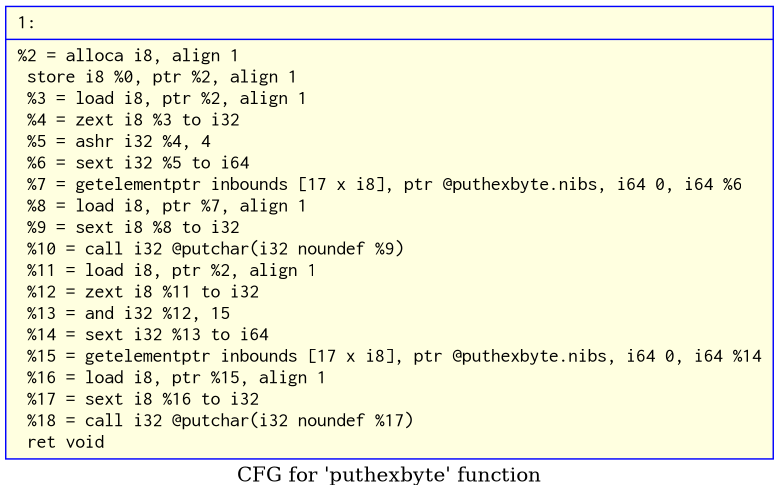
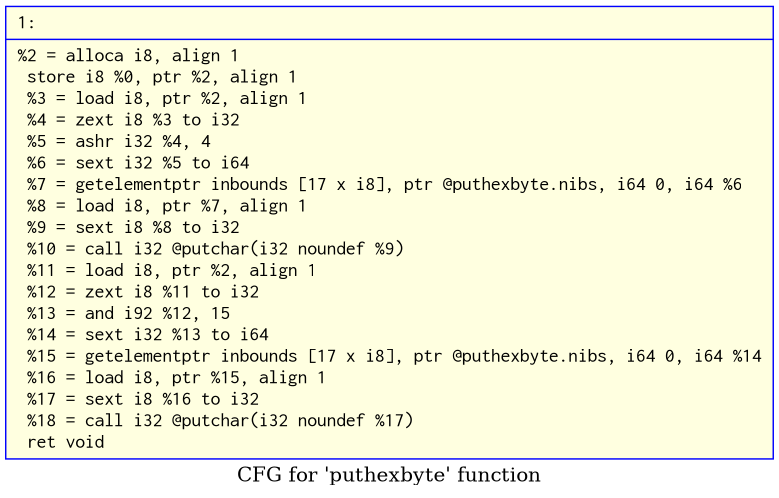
node "1:": text "%13 = and i32 %12, 15" -> "%13 = and i92 %12, 15"
